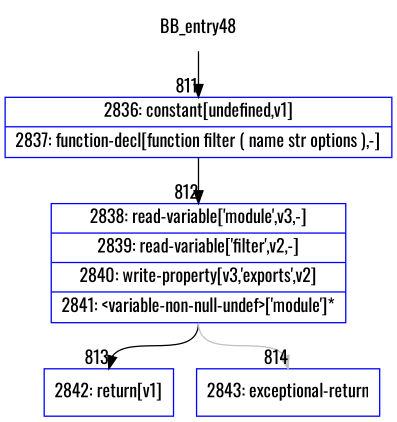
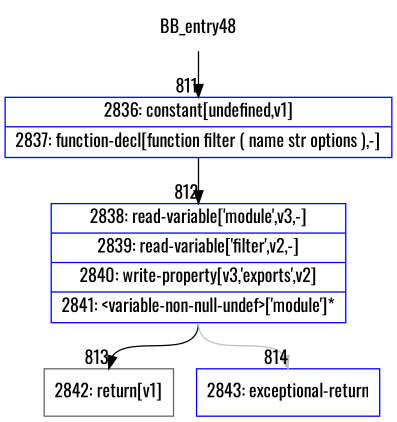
node "2842: return[v1]": color blue -> gray40
